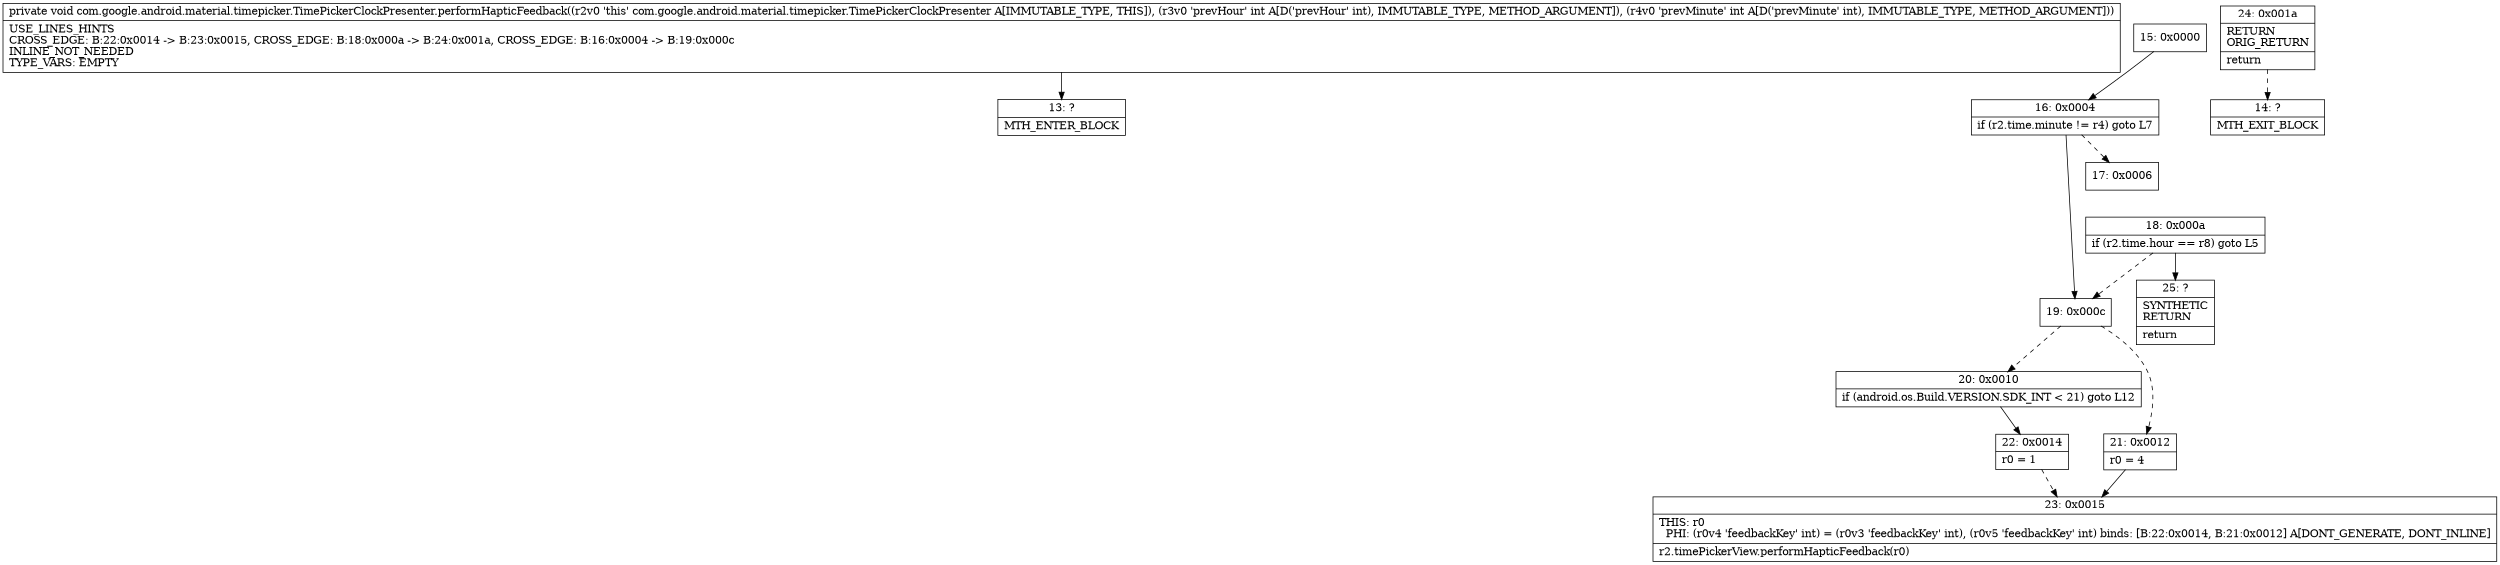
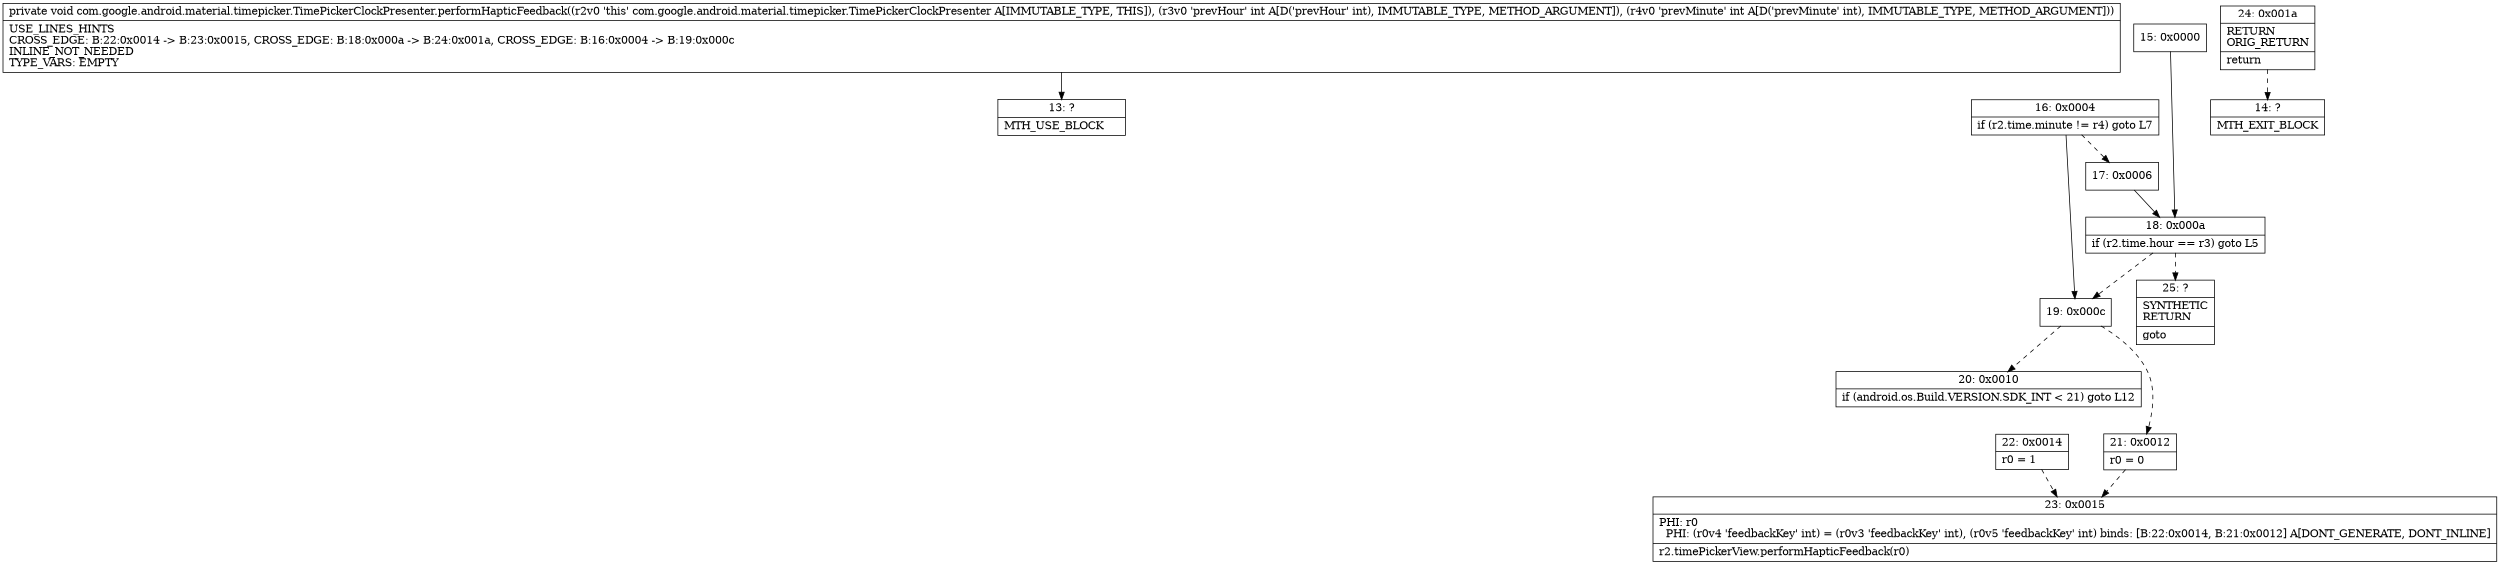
edge "15: 0x0000" -> "16: 0x0004": now "15: 0x0000" -> "18: 0x000a"
node "13: ?": text "MTH_ENTER_BLOCK" -> "MTH_USE_BLOCK"
edge "17: 0x0006" -> "18: 0x000a": added
node "18: 0x000a": text "if (r2.time.hour == r8) goto L5" -> "if (r2.time.hour == r3) goto L5"
edge "18: 0x000a" -> "25: ?": style solid -> dashed
node "25: ?": text "return" -> "goto"
edge "20: 0x0010" -> "22: 0x0014": removed
node "21: 0x0012": text "r0 = 4" -> "r0 = 0"
edge "21: 0x0012" -> "23: 0x0015": style solid -> dashed
node "23: 0x0015": text "THIS: r0" -> "PHI: r0"
